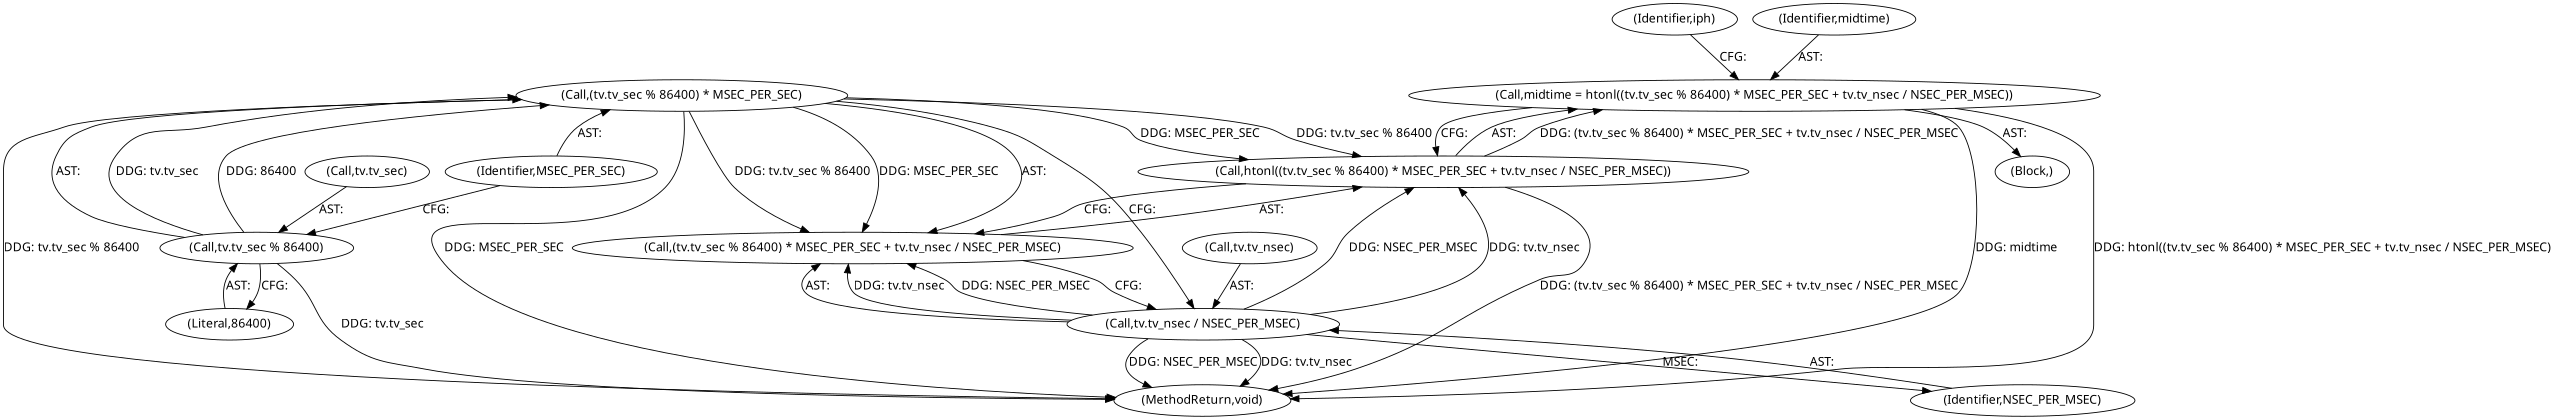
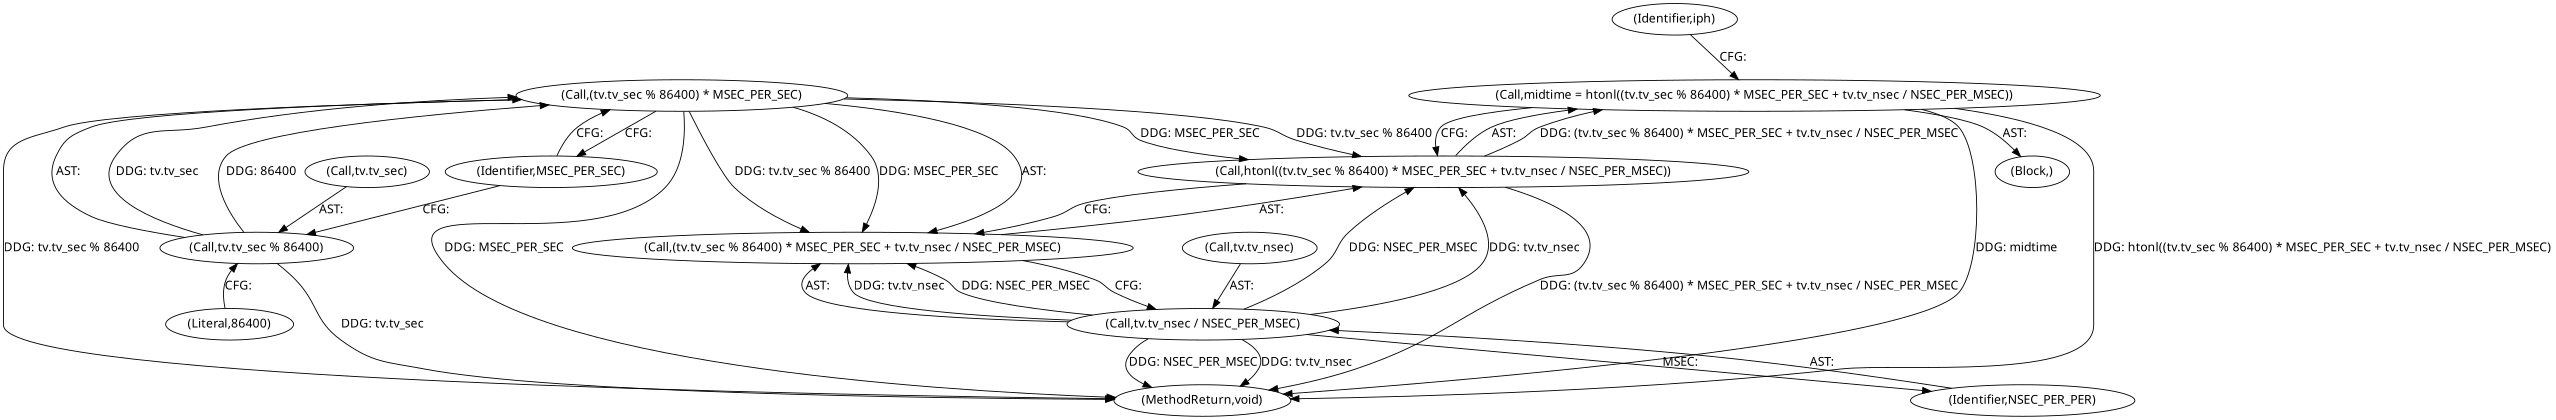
node "(Identifier,midtime)": removed
edge "(Identifier,MSEC_PER_SEC)" -> "(Call,(tv.tv_sec % 86400) * MSEC_PER_SEC)": label "AST: " -> "CFG: "
edge "(Call,(tv.tv_sec % 86400) * MSEC_PER_SEC)" -> "(Call,tv.tv_nsec / NSEC_PER_MSEC)": now "(Call,(tv.tv_sec % 86400) * MSEC_PER_SEC)" -> "(Identifier,MSEC_PER_SEC)"
edge "(Call,tv.tv_sec % 86400)" -> "(Literal,86400)": removed, label "CFG:"
edge "(Literal,86400)" -> "(Call,tv.tv_sec % 86400)": label "AST: " -> "CFG: "
node "(Identifier,NSEC_PER_MSEC)": label "(Identifier,NSEC_PER_MSEC)" -> "(Identifier,NSEC_PER_PER)"
